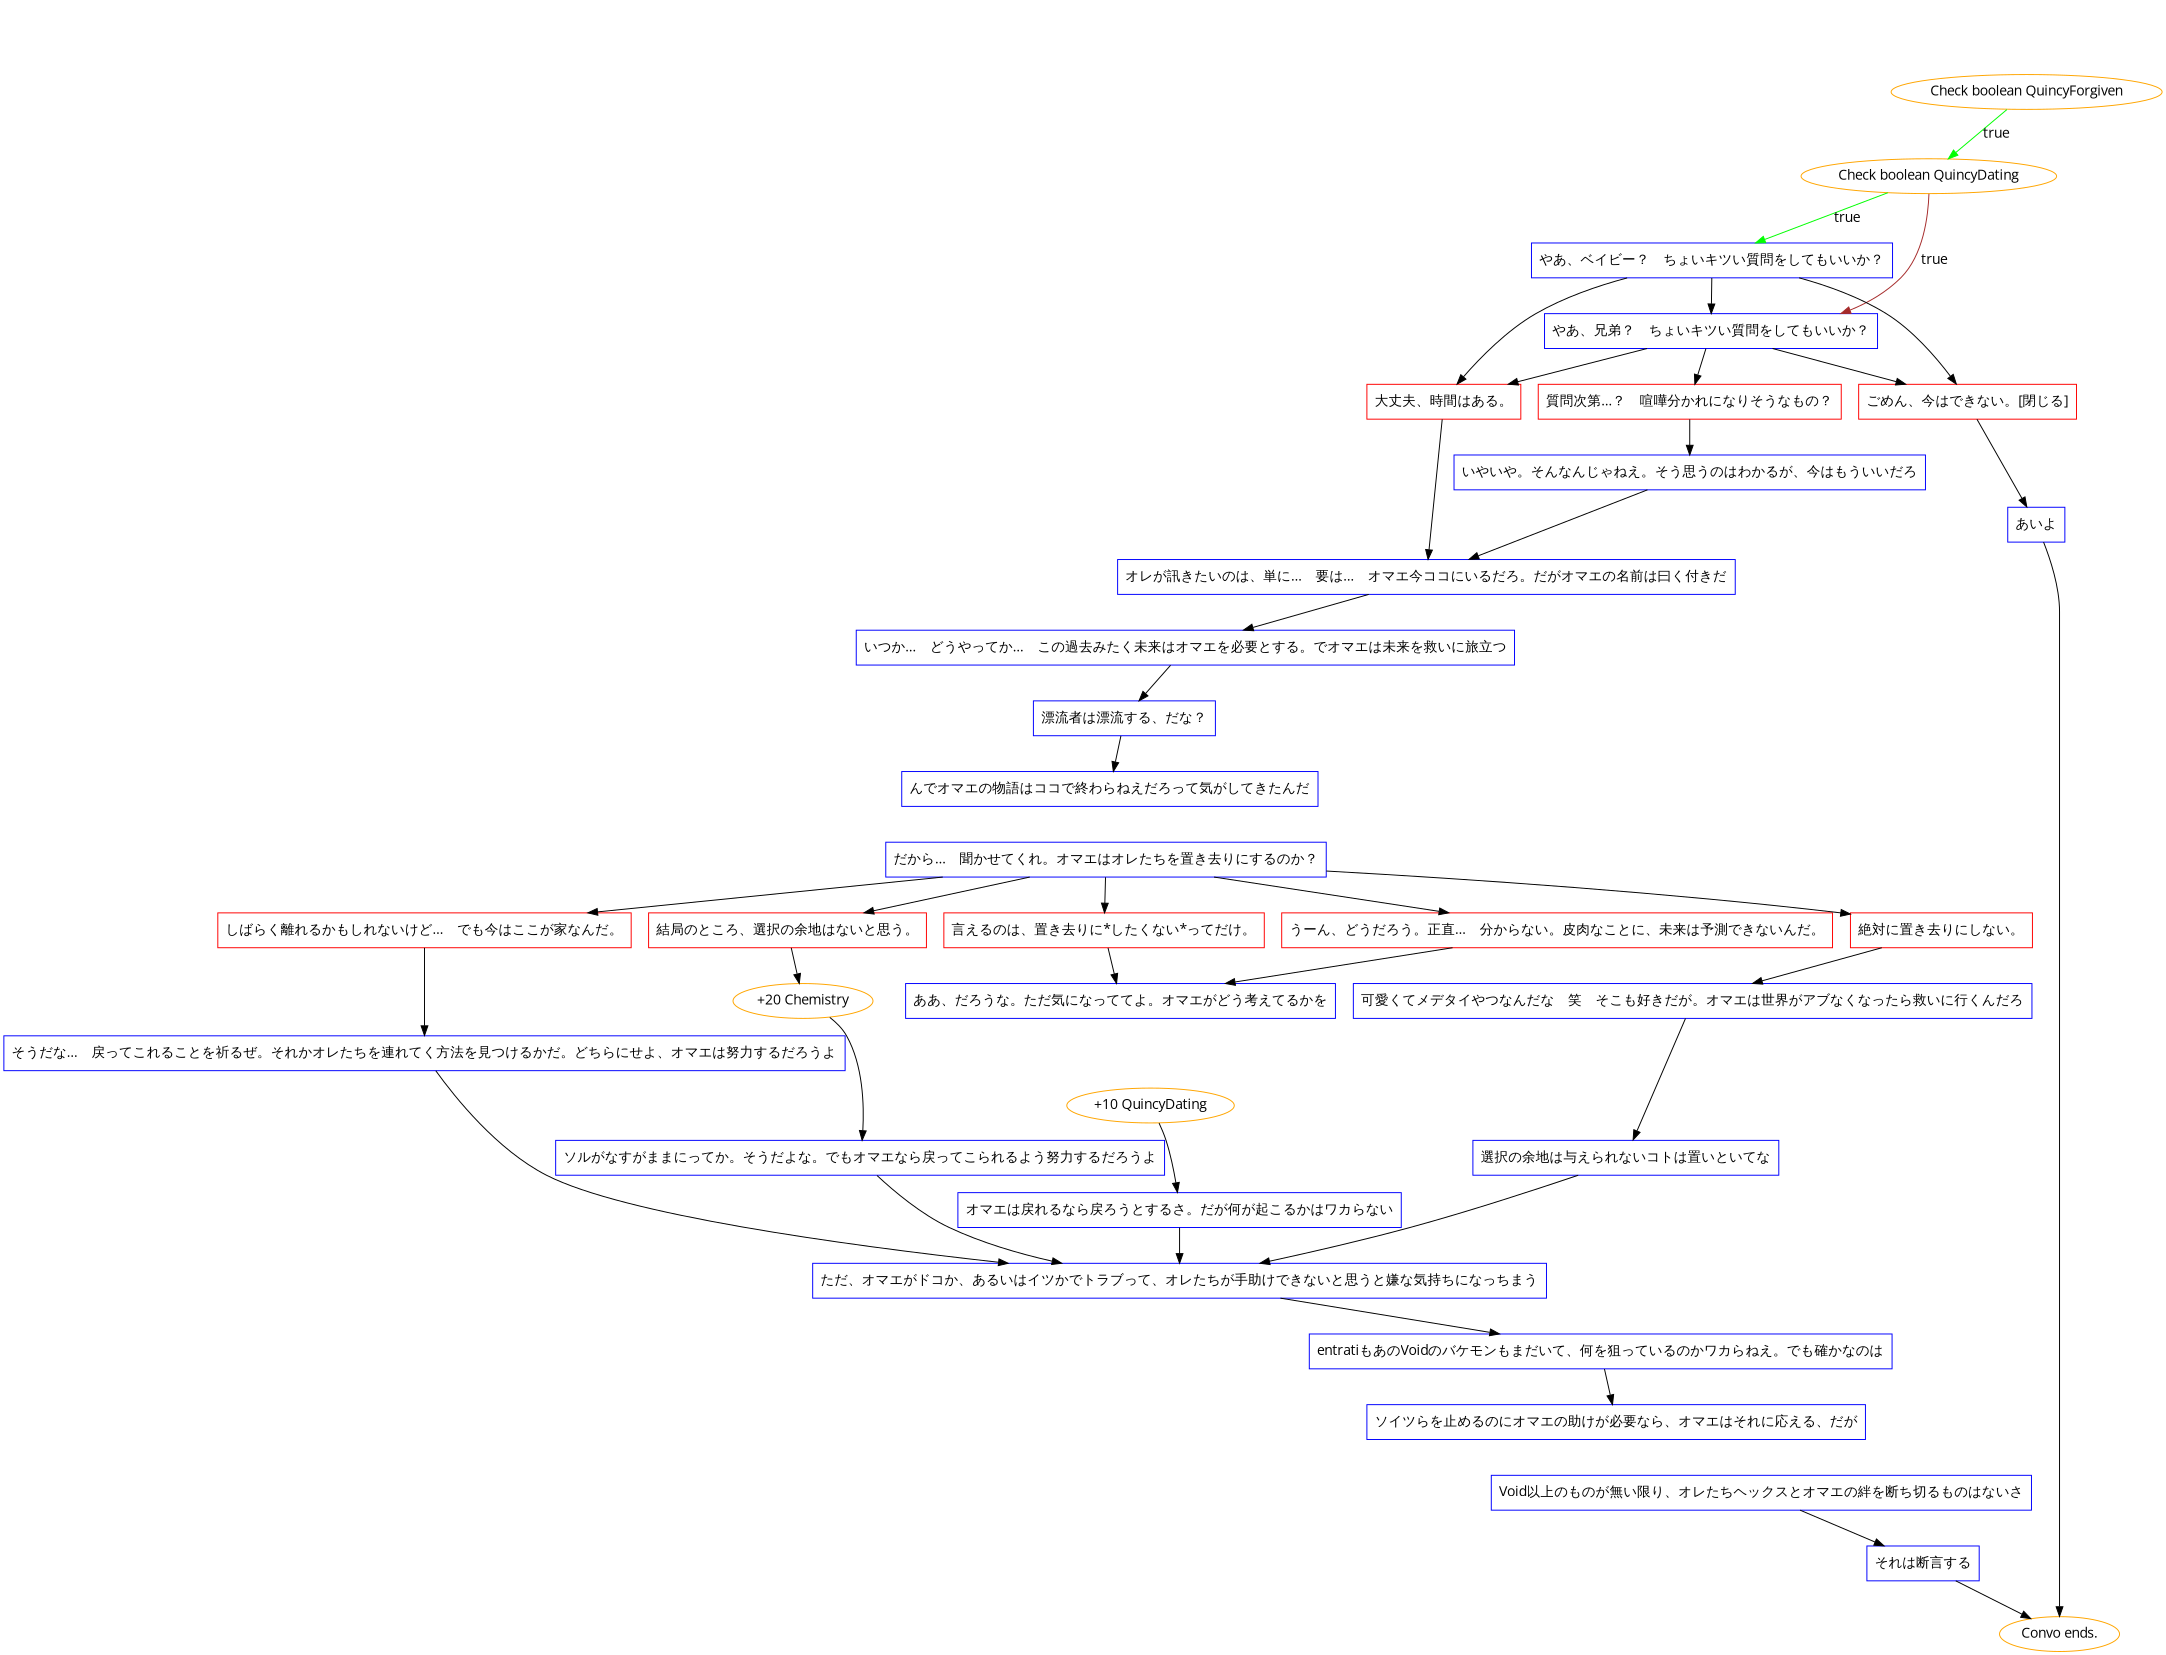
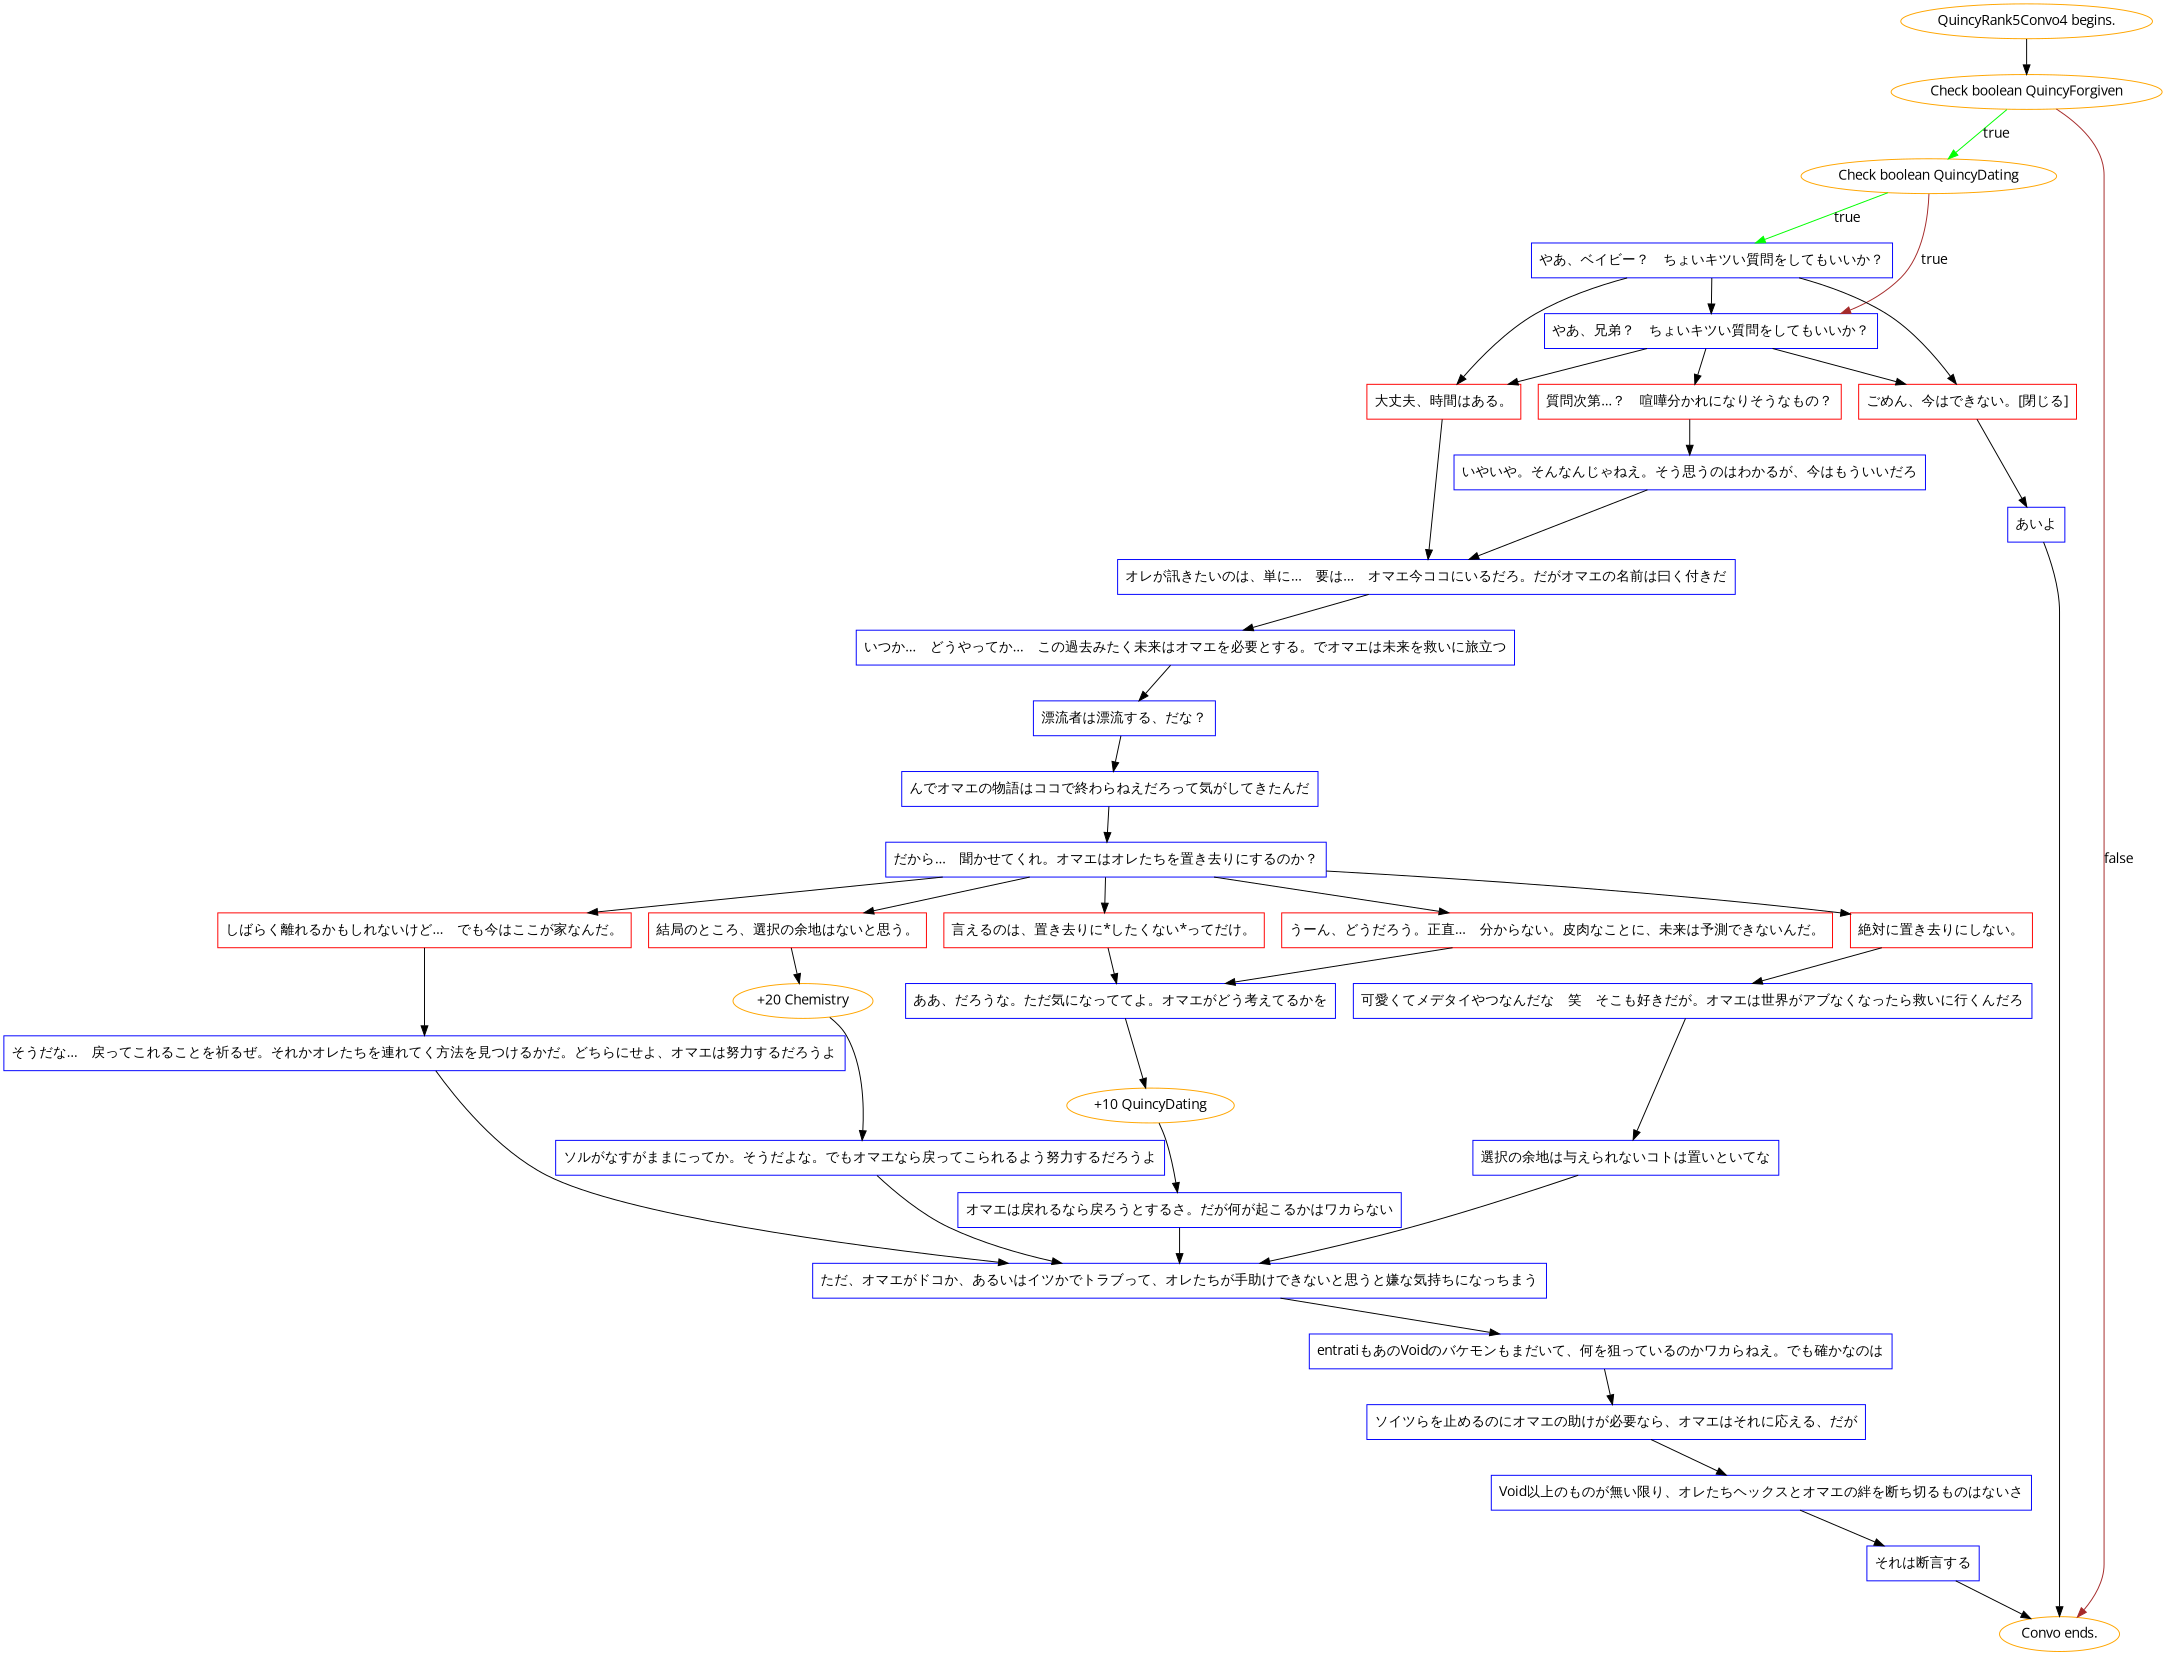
node "QuincyRank5Convo4 begins.": added
edge "んでオマエの物語はココで終わらねえだろって気がしてきたんだ" -> "だから…　聞かせてくれ。オマエはオレたちを置き去りにするのか？": added
edge "Check boolean QuincyForgiven" -> "Convo ends.": added, label "false"
edge "ああ、だろうな。ただ気になっててよ。オマエがどう考えてるかを" -> "+10 QuincyDating": added
edge "ソイツらを止めるのにオマエの助けが必要なら、オマエはそれに応える、だが" -> "Void以上のものが無い限り、オレたちヘックスとオマエの絆を断ち切るものはないさ": added
